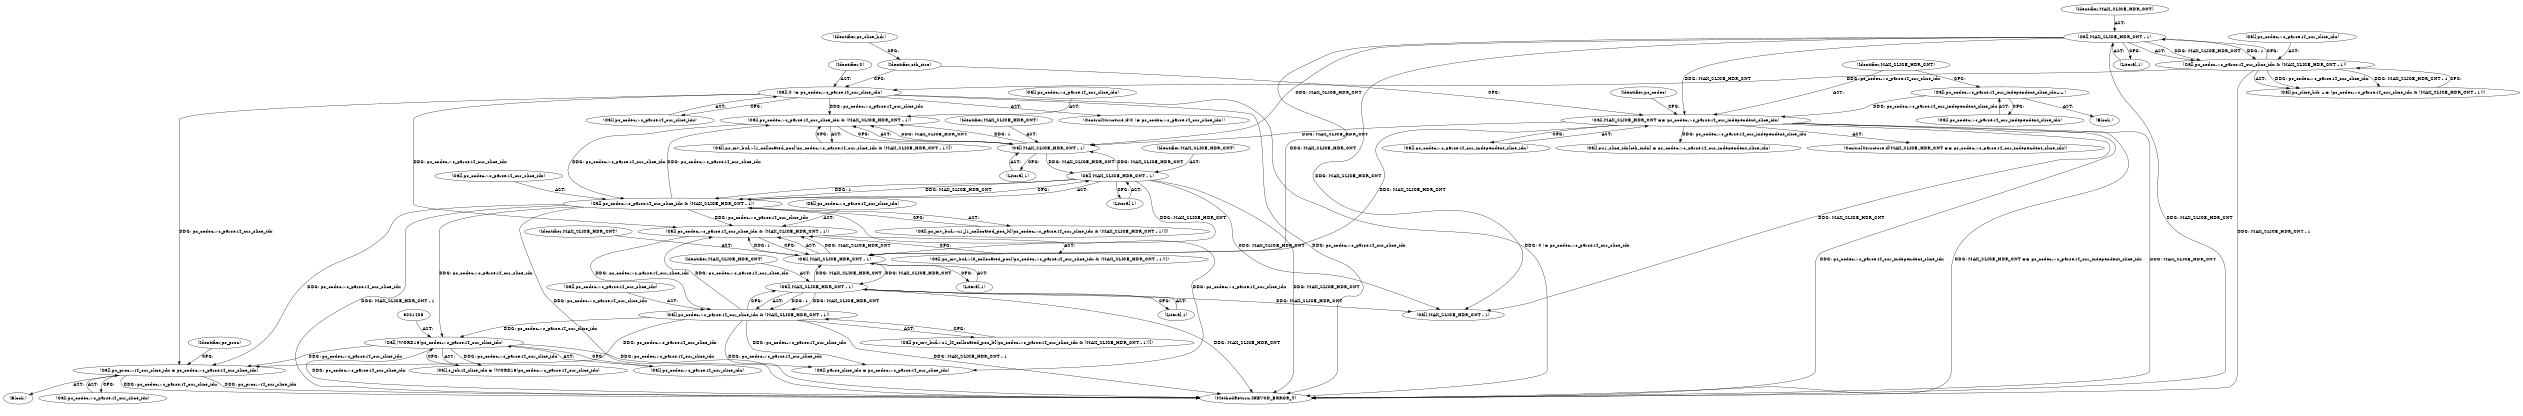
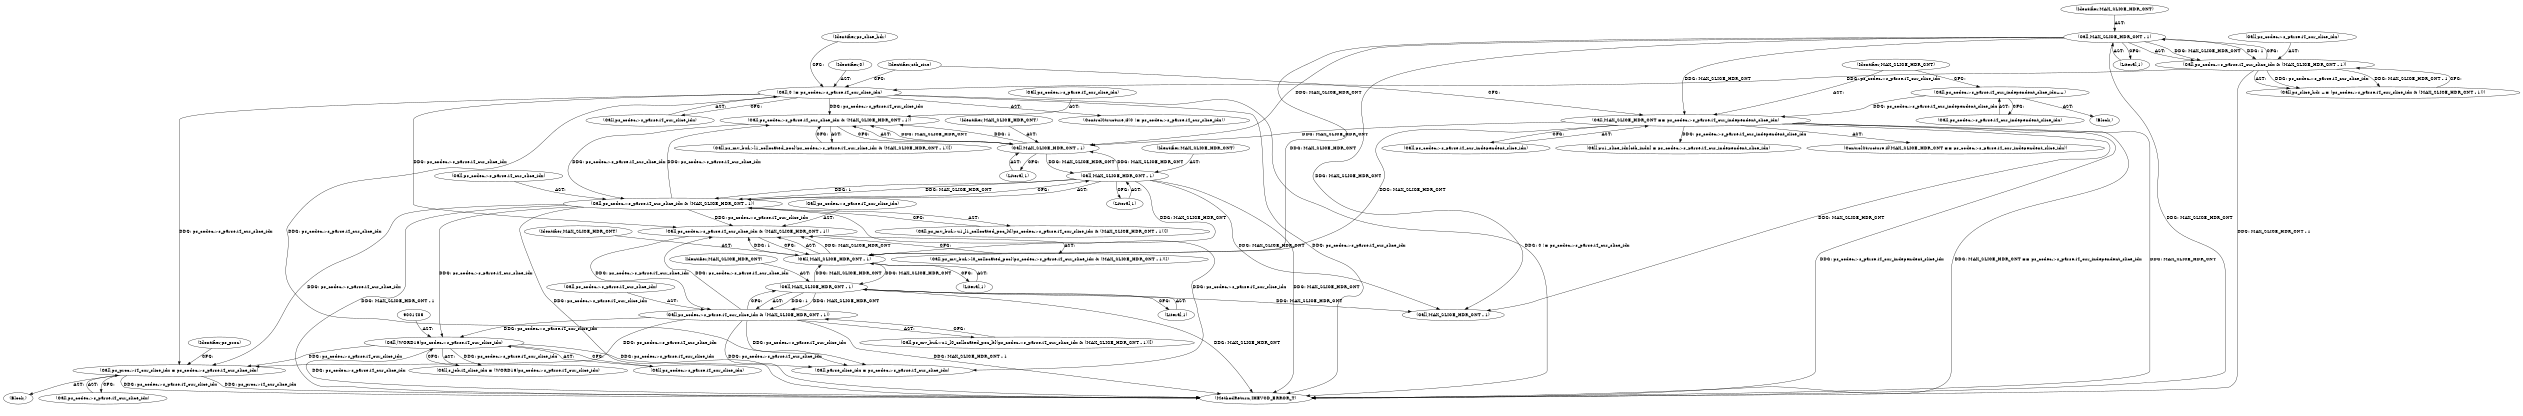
edge "(Identifier,ps_slice_hdr)" -> "(Identifier,ctb_size)": now "(Identifier,ps_slice_hdr)" -> "(Call,0 != ps_codec->s_parse.i4_cur_slice_idx)"
node "(Identifier,ps_codec)": removed
edge "(Call,0 != ps_codec->s_parse.i4_cur_slice_idx)" -> "(Call,parse_slice_idx = ps_codec->s_parse.i4_cur_slice_idx)": added, label "DDG: ps_codec->s_parse.i4_cur_slice_idx"
